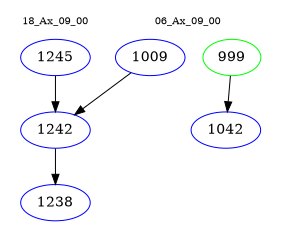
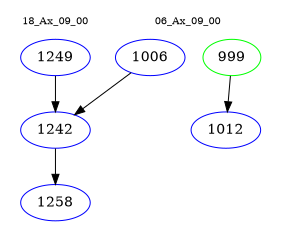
node "1245": label "1245" -> "1249"
node "1009": label "1009" -> "1006"
node "1042": label "1042" -> "1012"
node "1238": label "1238" -> "1258"
